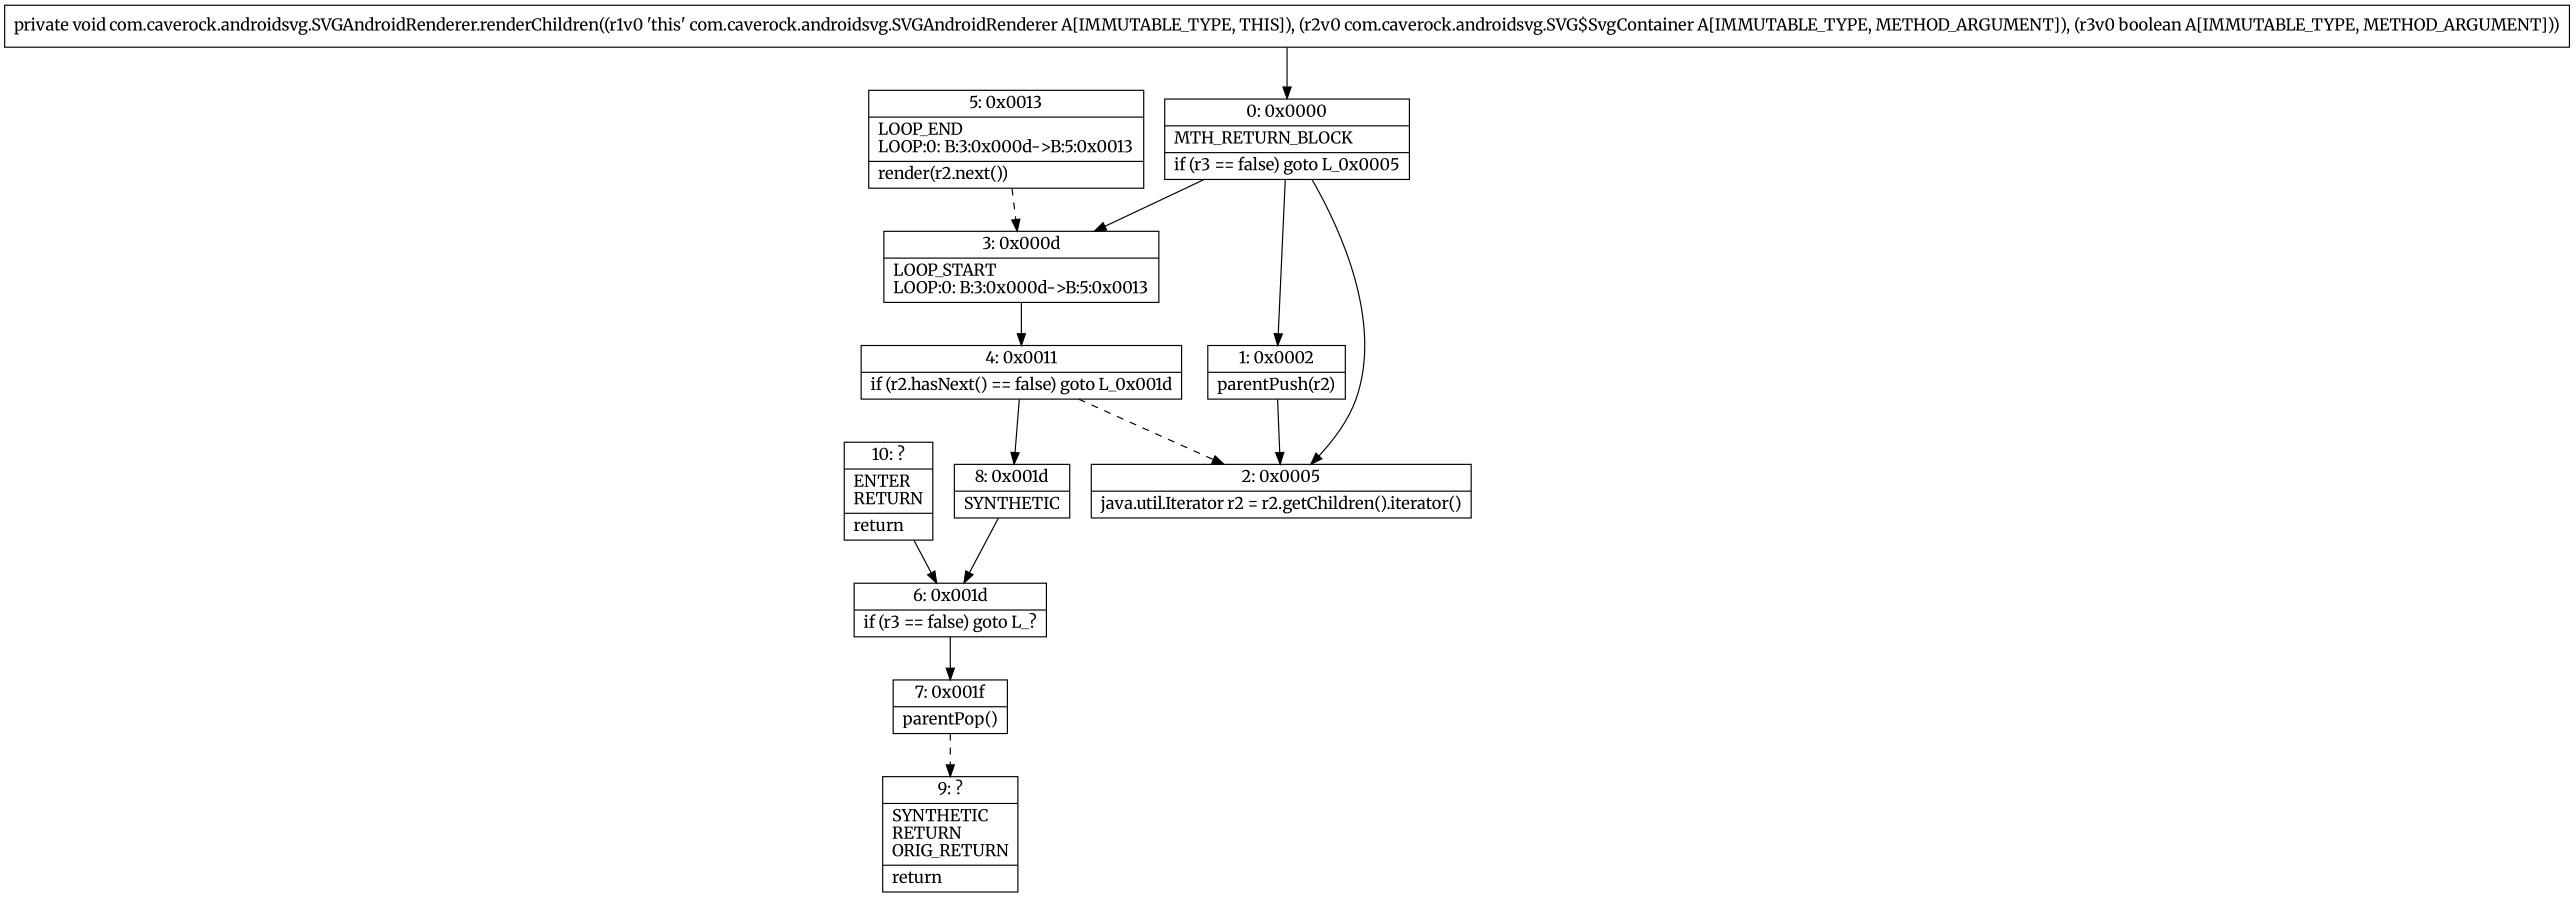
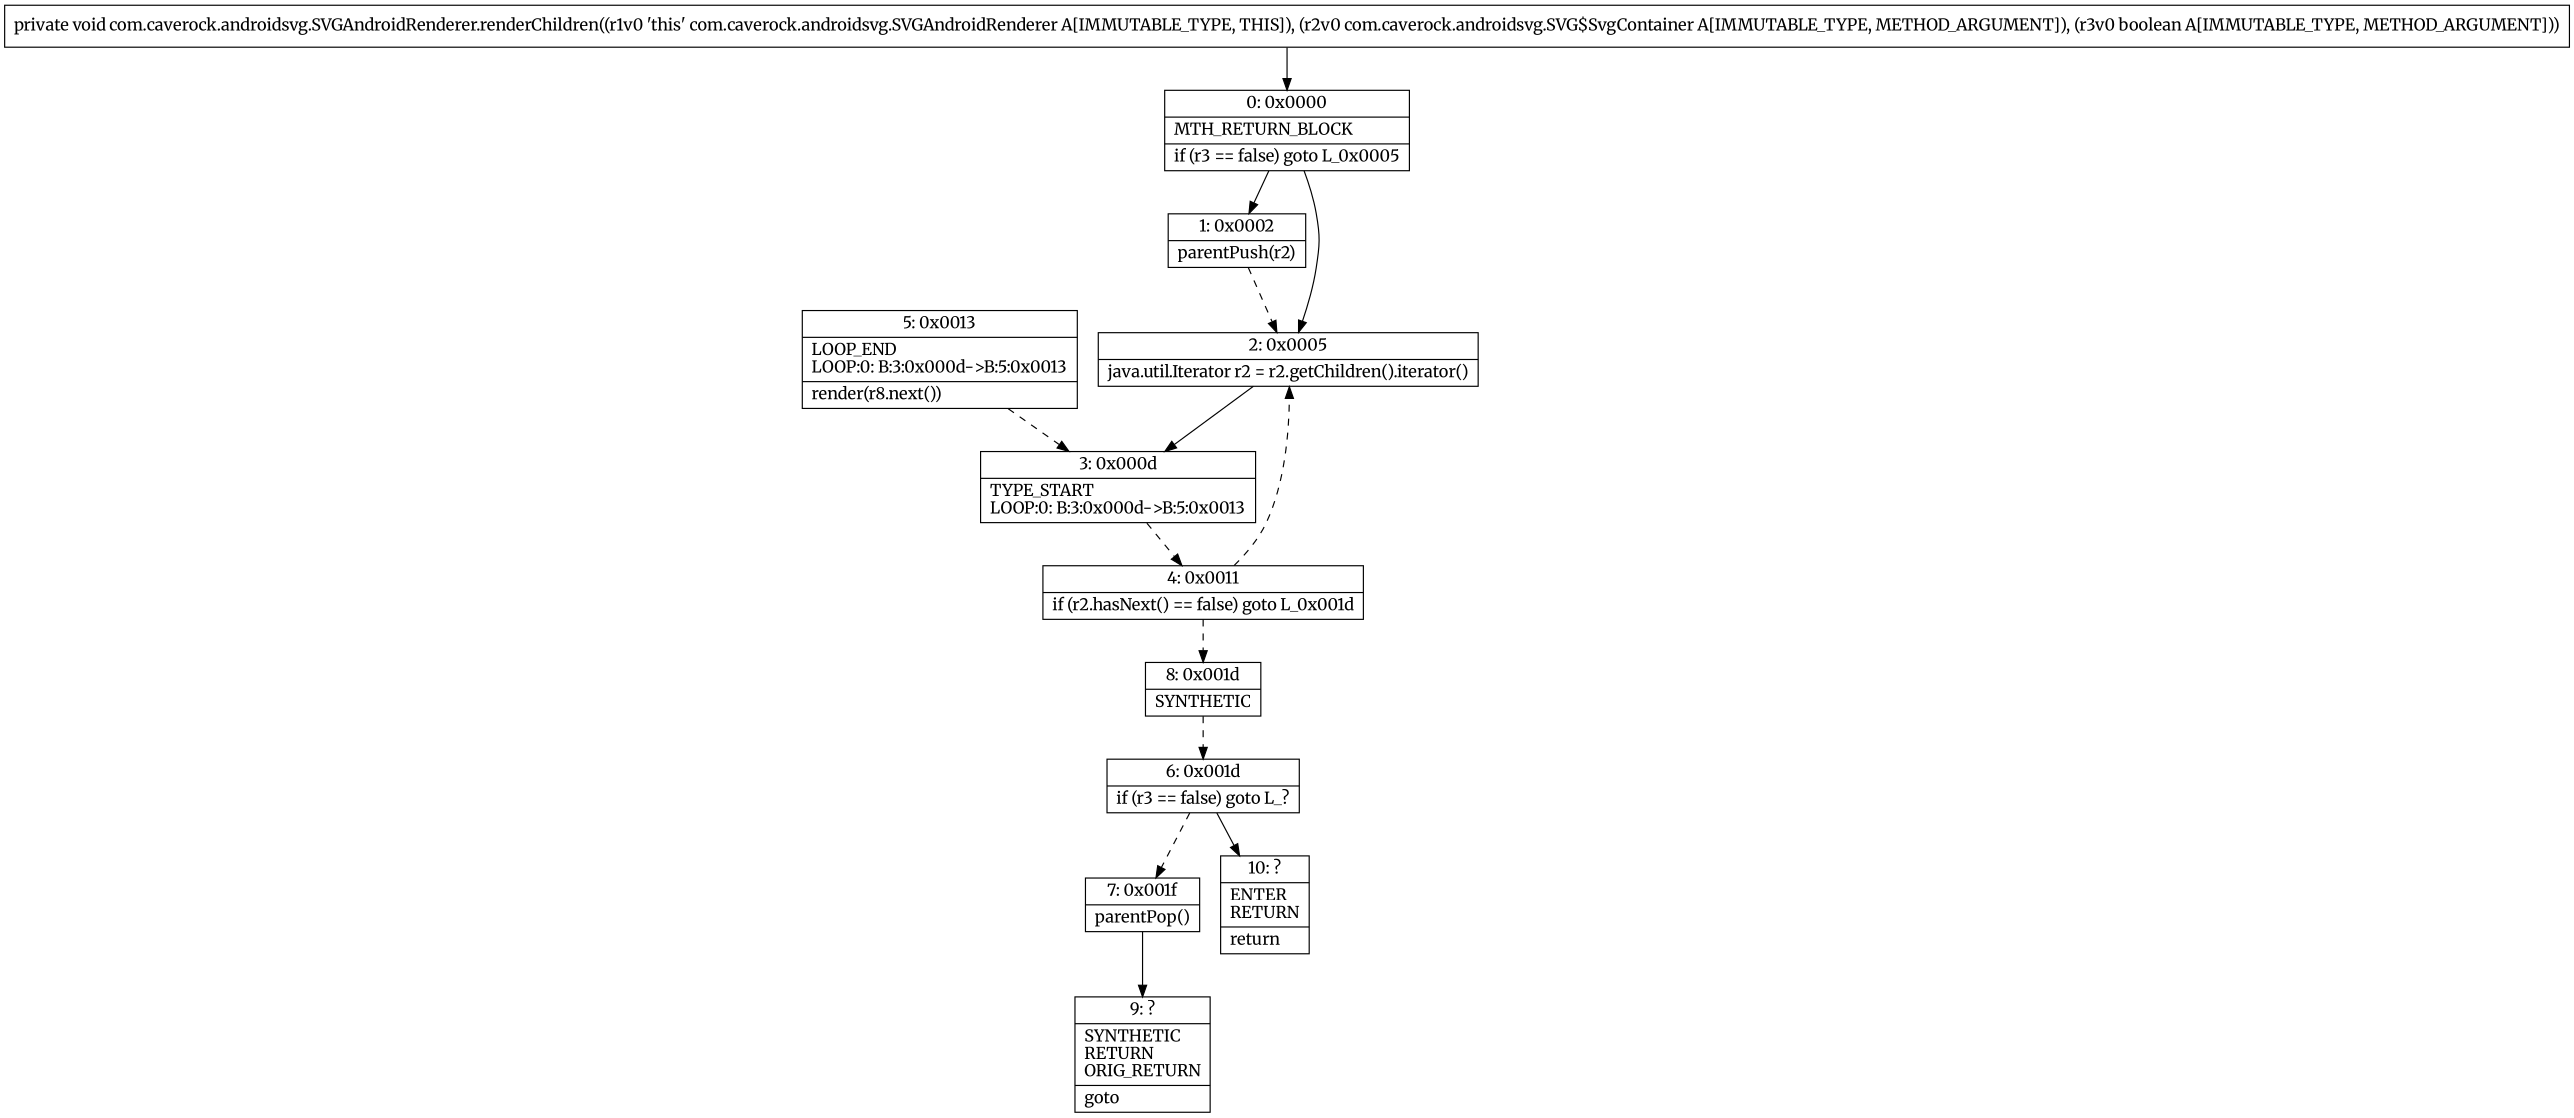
node "5: 0x0013": text "render(r2.next())" -> "render(r8.next())"
edge "0: 0x0000" -> "3: 0x000d": now "2: 0x0005" -> "3: 0x000d"
node "3: 0x000d": text "LOOP_START" -> "TYPE_START"
edge "3: 0x000d" -> "4: 0x0011": style solid -> dashed
edge "4: 0x0011" -> "8: 0x001d": style solid -> dashed
edge "1: 0x0002" -> "2: 0x0005": style solid -> dashed
edge "8: 0x001d" -> "6: 0x001d": style solid -> dashed
edge "10: ?" -> "6: 0x001d": reversed
edge "6: 0x001d" -> "7: 0x001f": style solid -> dashed
edge "7: 0x001f" -> "9: ?": style dashed -> solid
node "9: ?": text "return" -> "goto"
